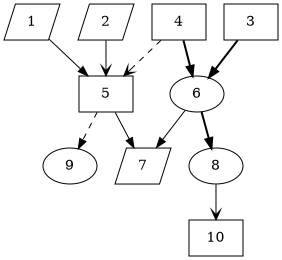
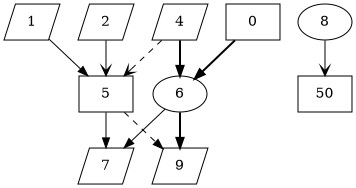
node "4": shape box -> parallelogram
node "3": label "3" -> "0"
edge "6" -> "8": now "6" -> "9"
node "9": shape ellipse -> parallelogram
node "10": label "10" -> "50"
